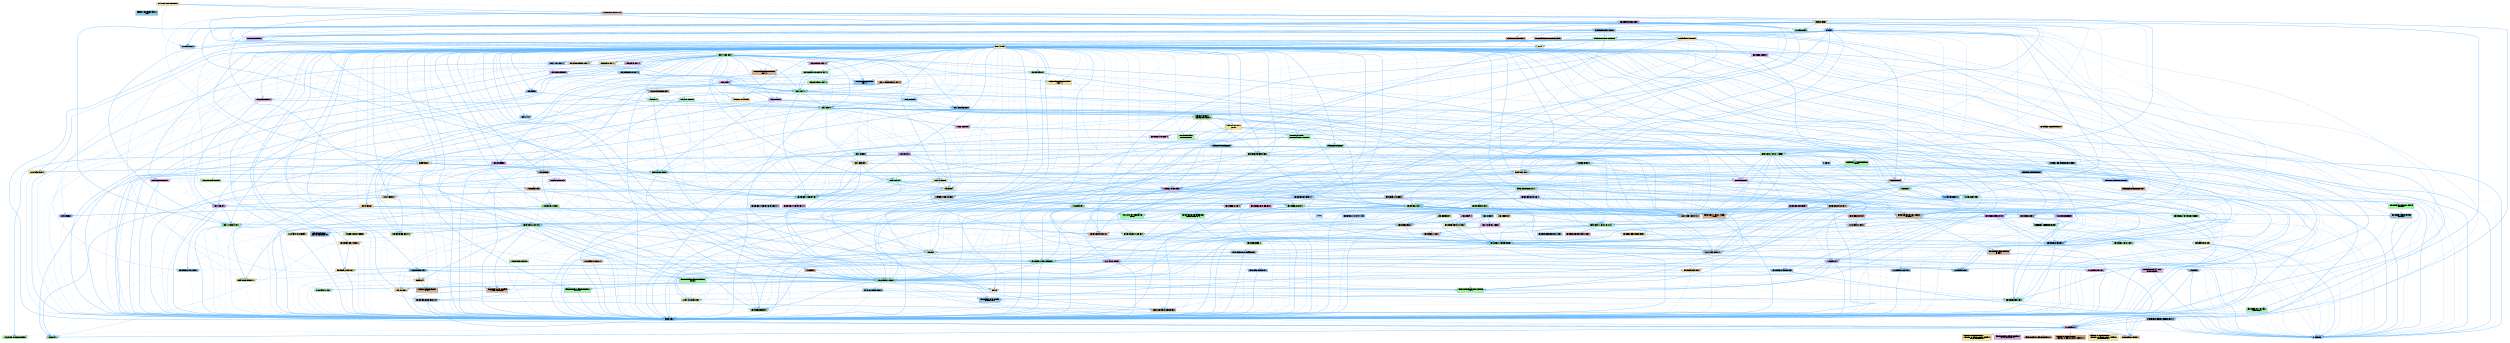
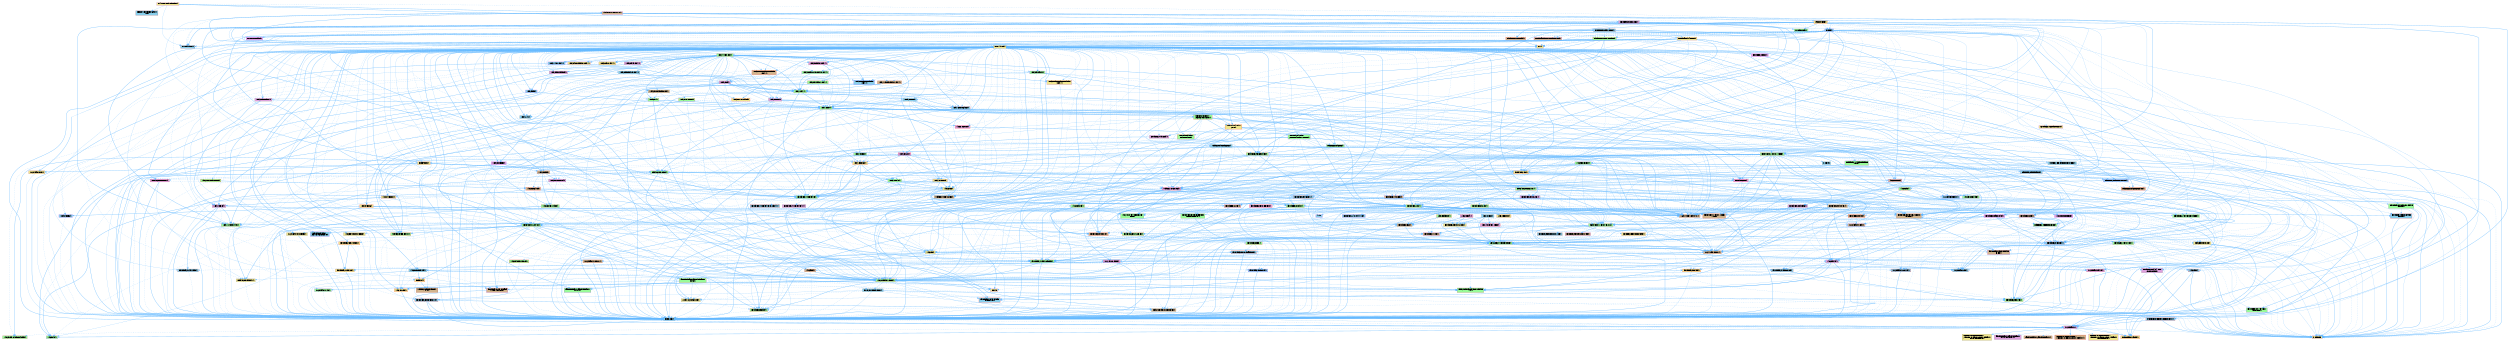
node "type_traits": fillcolor skyblue -> khaki
